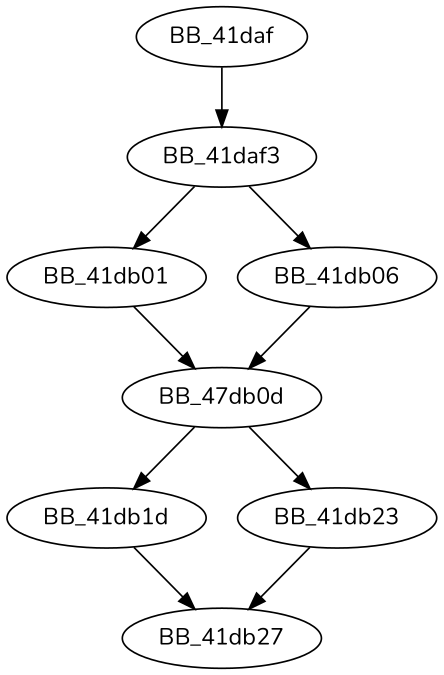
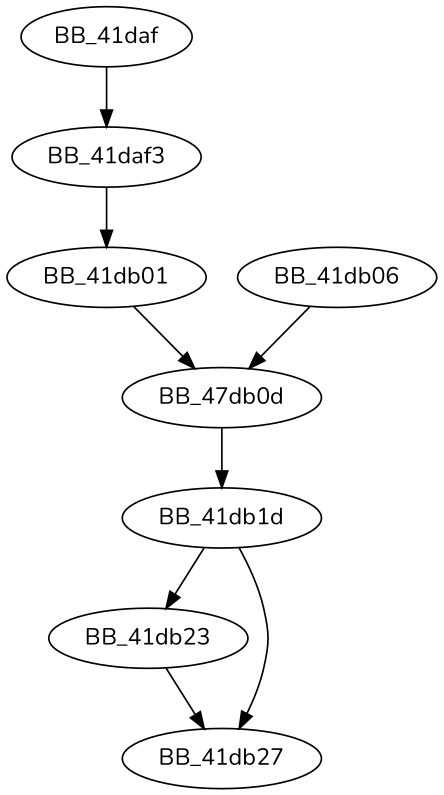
edge "BB_41daf3" -> "BB_41db06": removed
edge "BB_47db0d" -> "BB_41db23": now "BB_41db1d" -> "BB_41db23"
